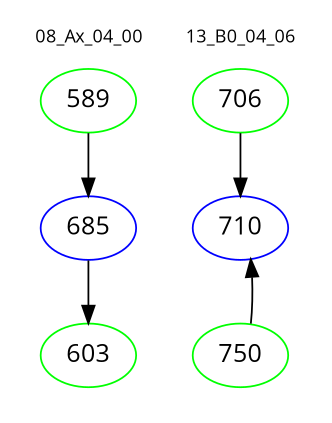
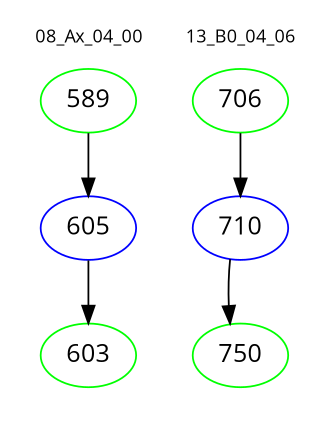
node "685": label "685" -> "605"
edge "750" -> "710": reversed
